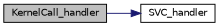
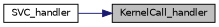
edge "KernelCall_handler" -> "SVC_handler": reversed
